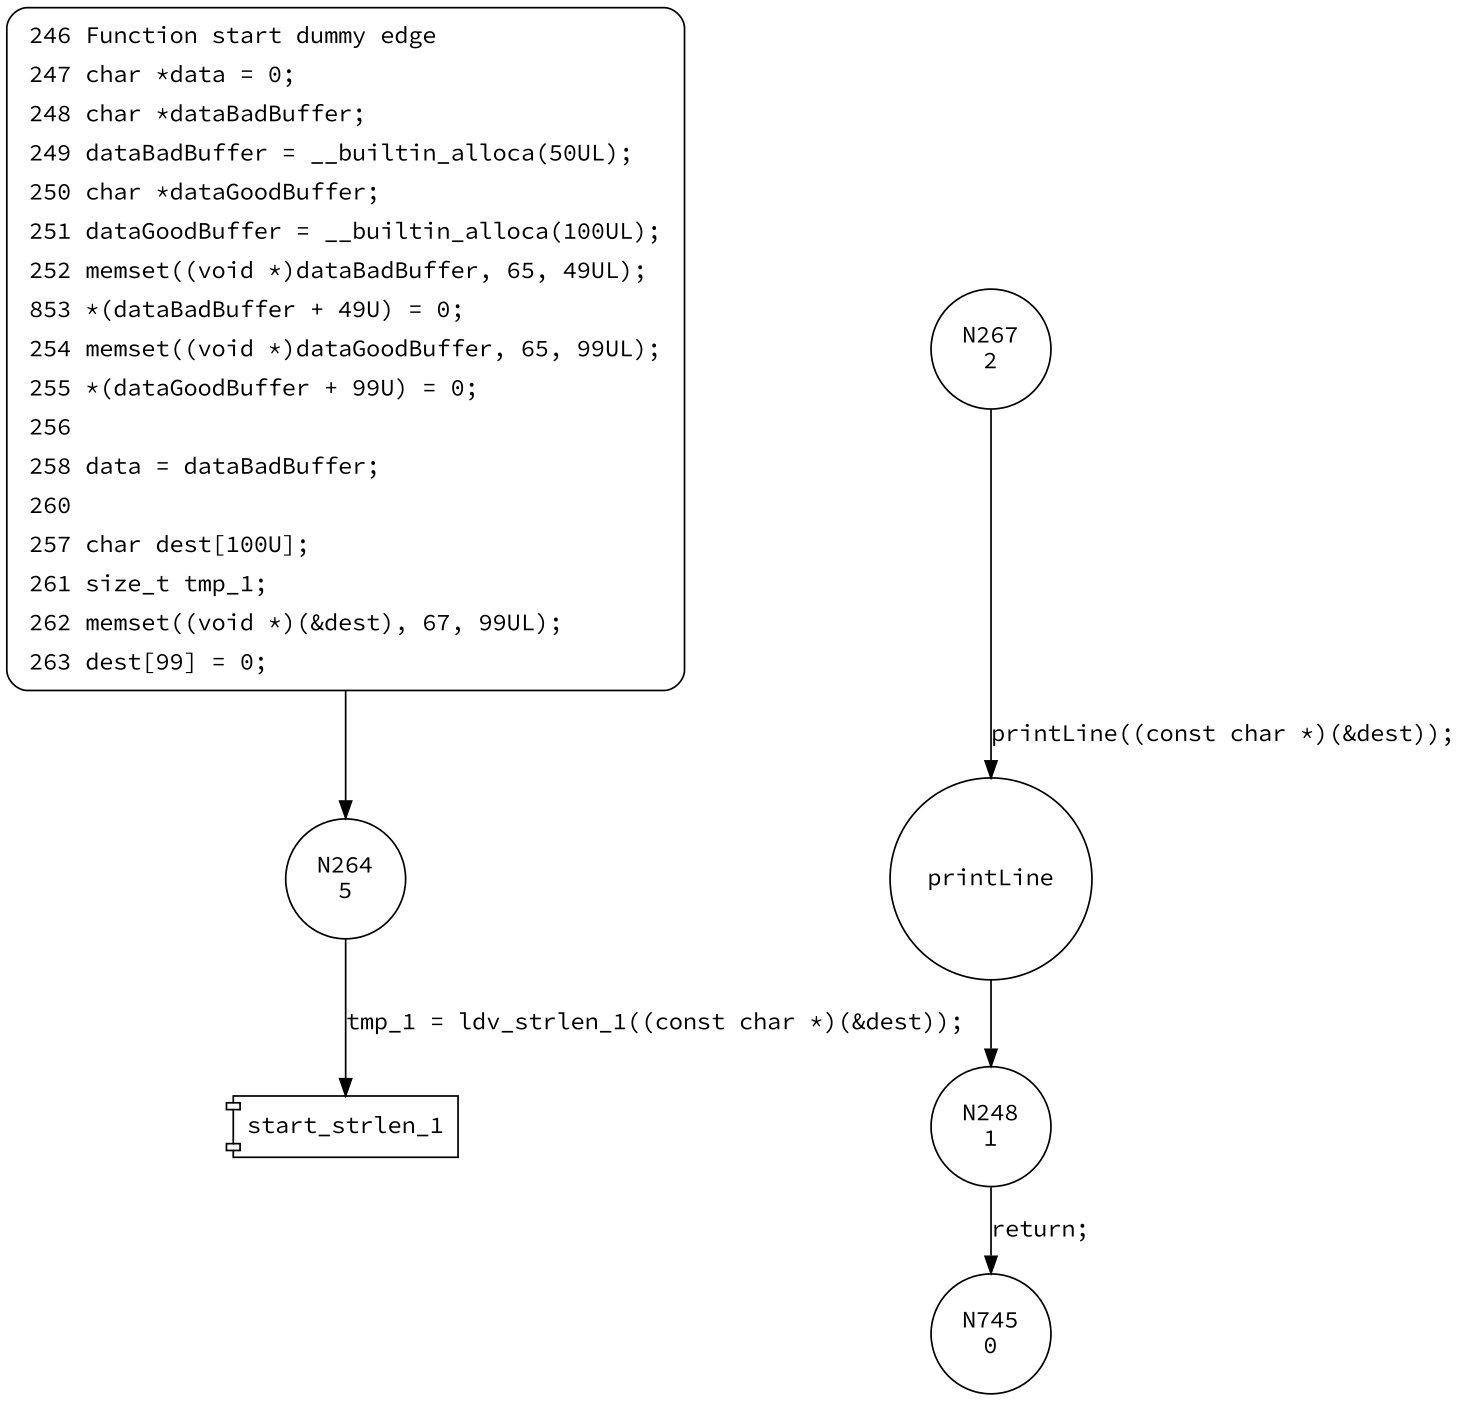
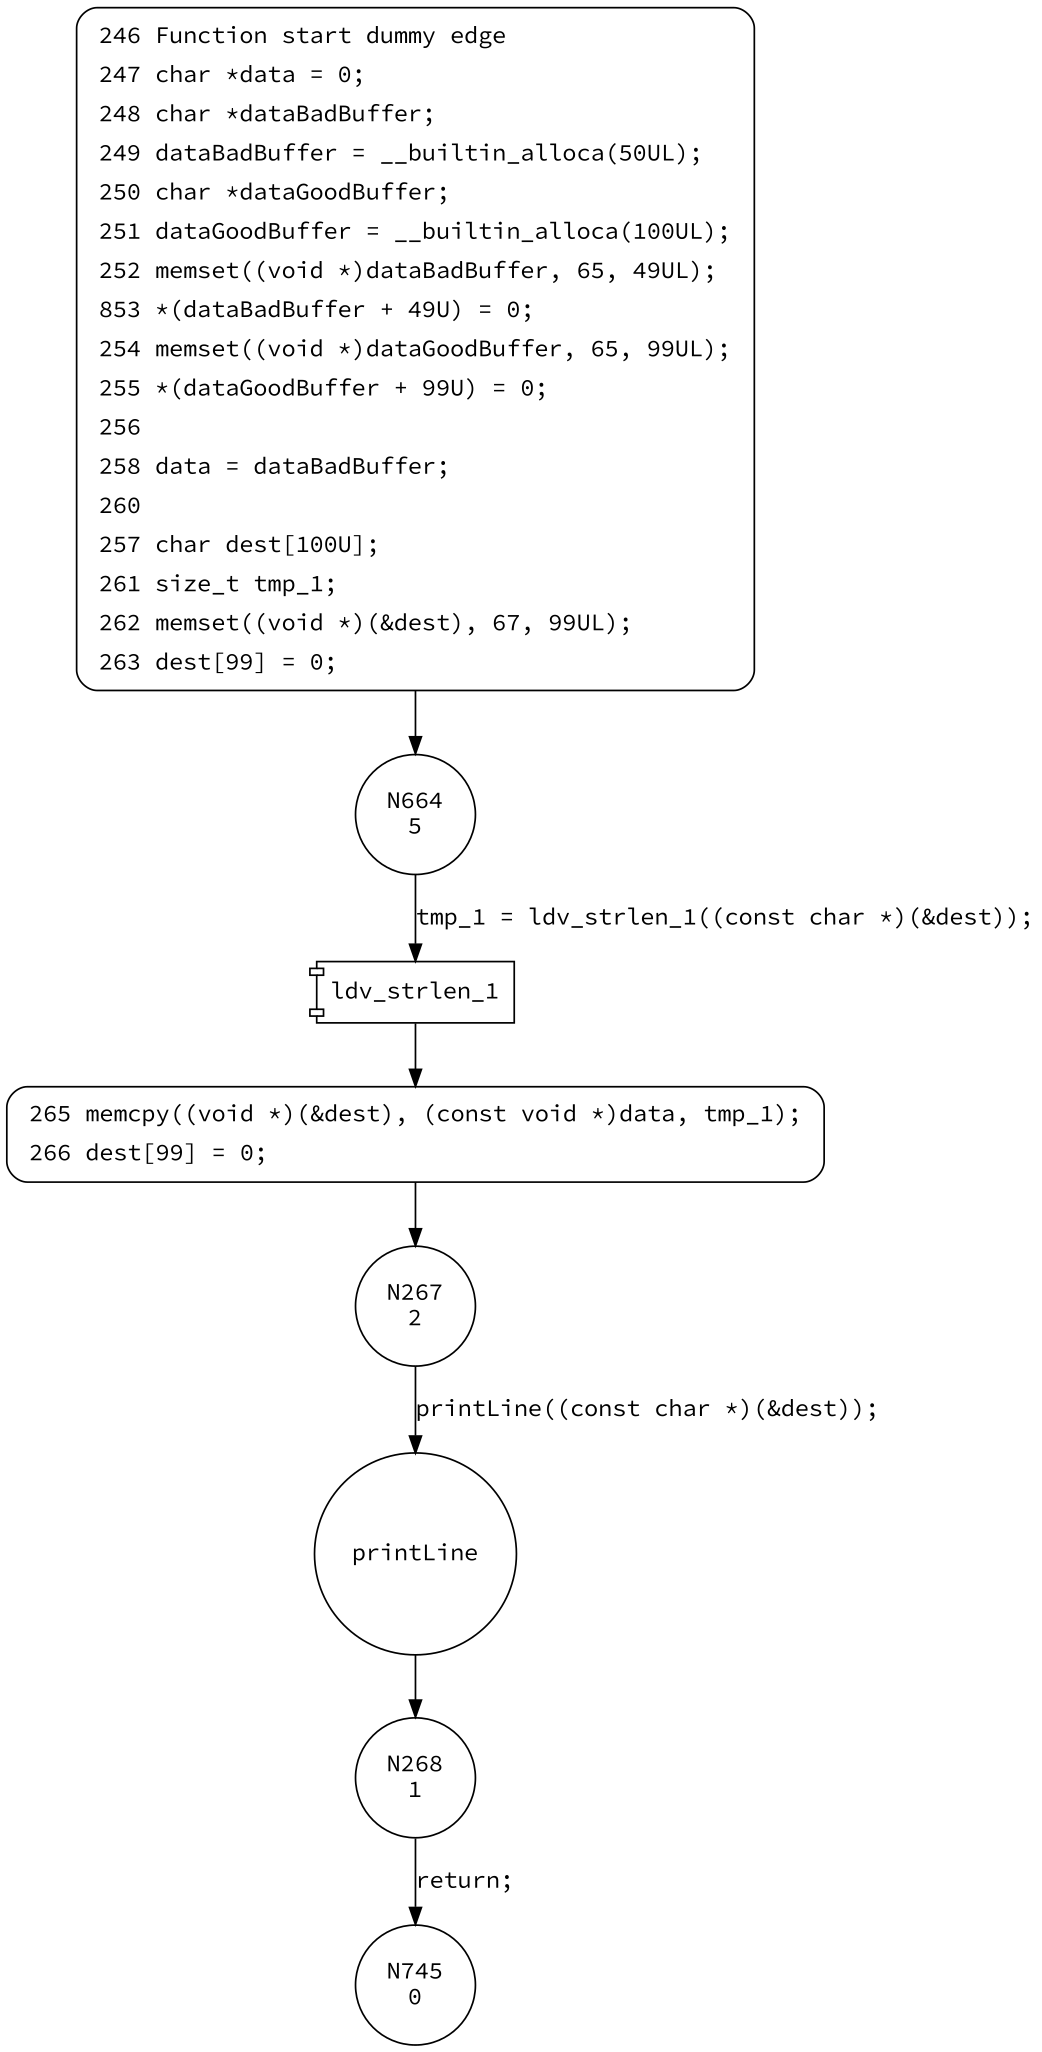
node "N264 5": label "N264 5" -> "N664 5"
node "start_strlen_1": label "start_strlen_1" -> "ldv_strlen_1"
node "N248 1": label "N248 1" -> "N268 1"
node "265": added
